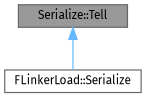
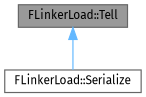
node "Serialize::Tell": label "Serialize::Tell" -> "FLinkerLoad::Tell"
